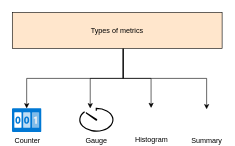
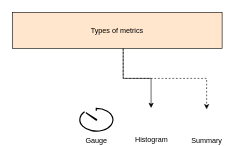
edge "Types of metrics" -> "Counter": removed
edge "Types of metrics" -> "Summary": style solid -> dashed
edge "Types of metrics" -> "Gauge": removed
node "Counter": removed
